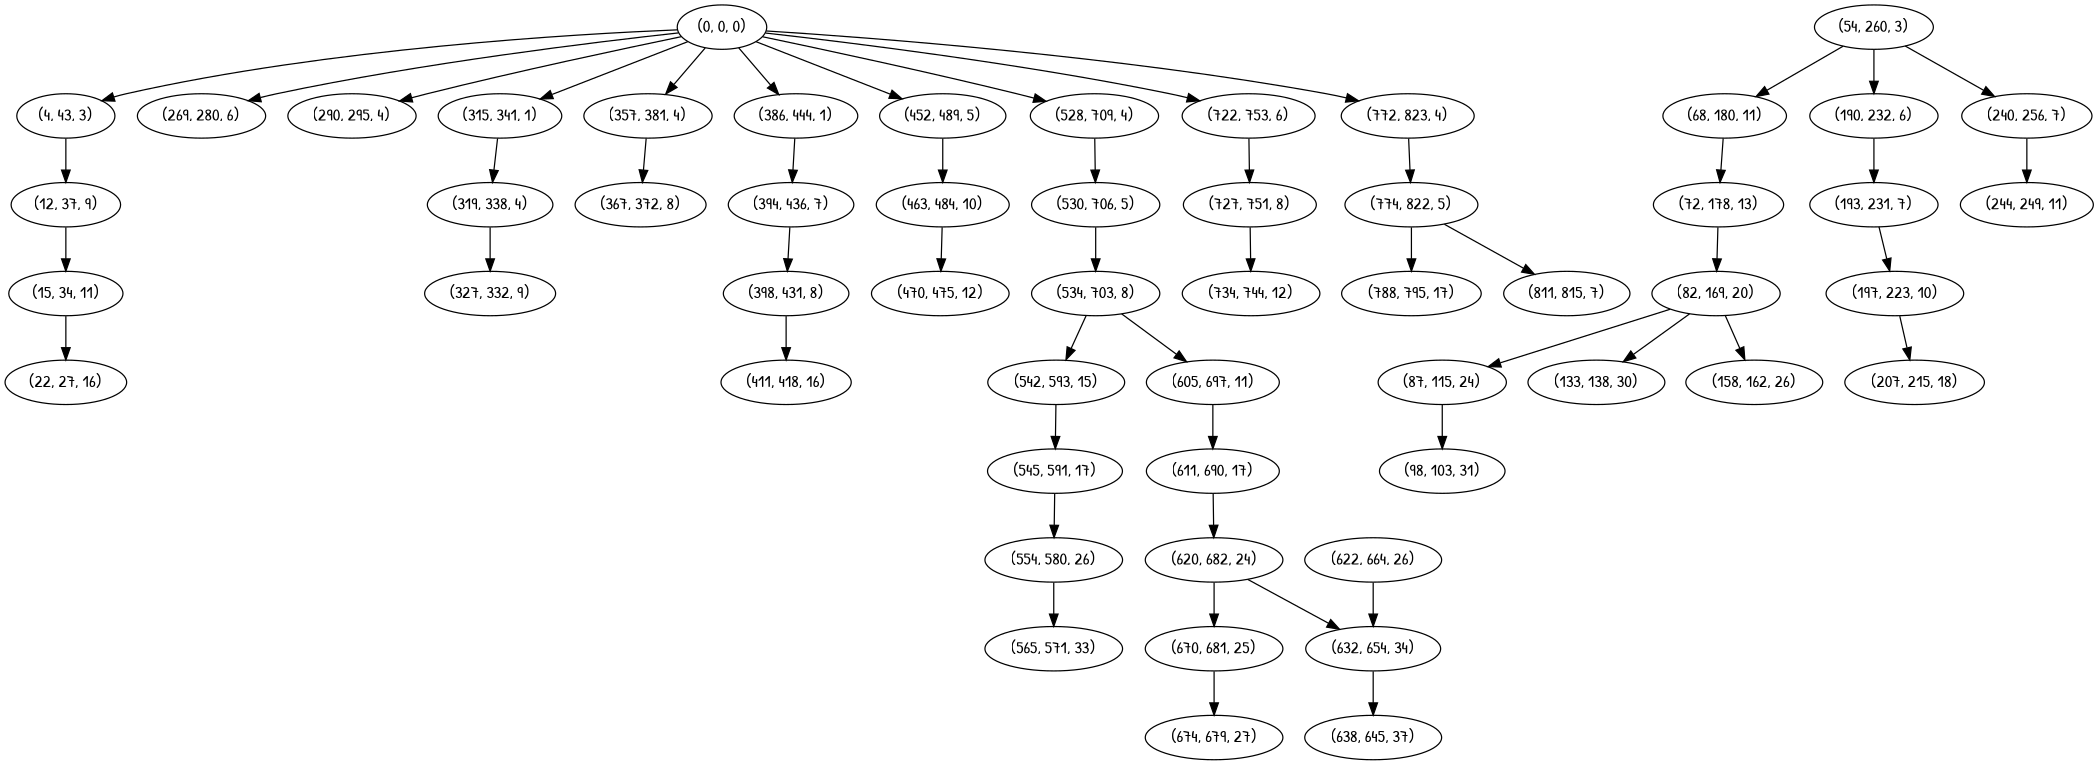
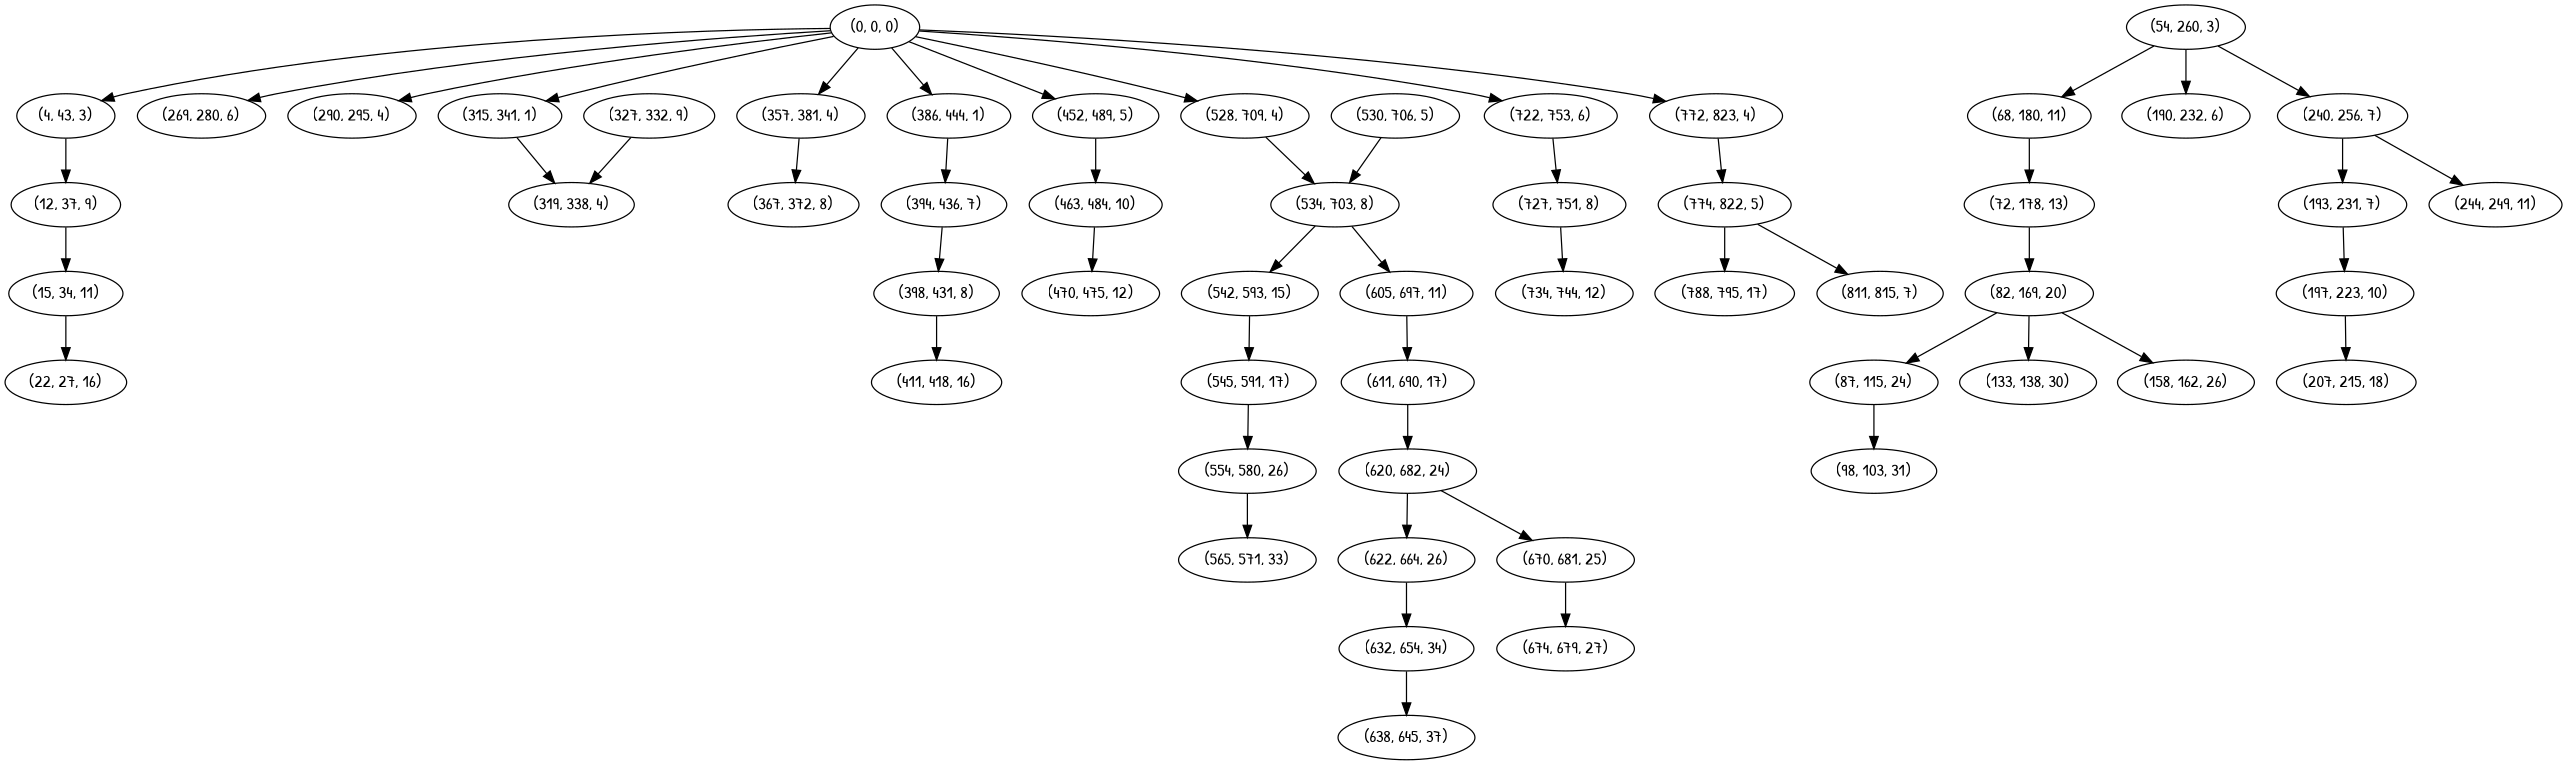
edge "(528, 709, 4)" -> "(530, 706, 5)": now "(528, 709, 4)" -> "(534, 703, 8)"
edge "(190, 232, 6)" -> "(193, 231, 7)": now "(240, 256, 7)" -> "(193, 231, 7)"
edge "(319, 338, 4)" -> "(327, 332, 9)": reversed
edge "(620, 682, 24)" -> "(632, 654, 34)": now "(620, 682, 24)" -> "(622, 664, 26)"
